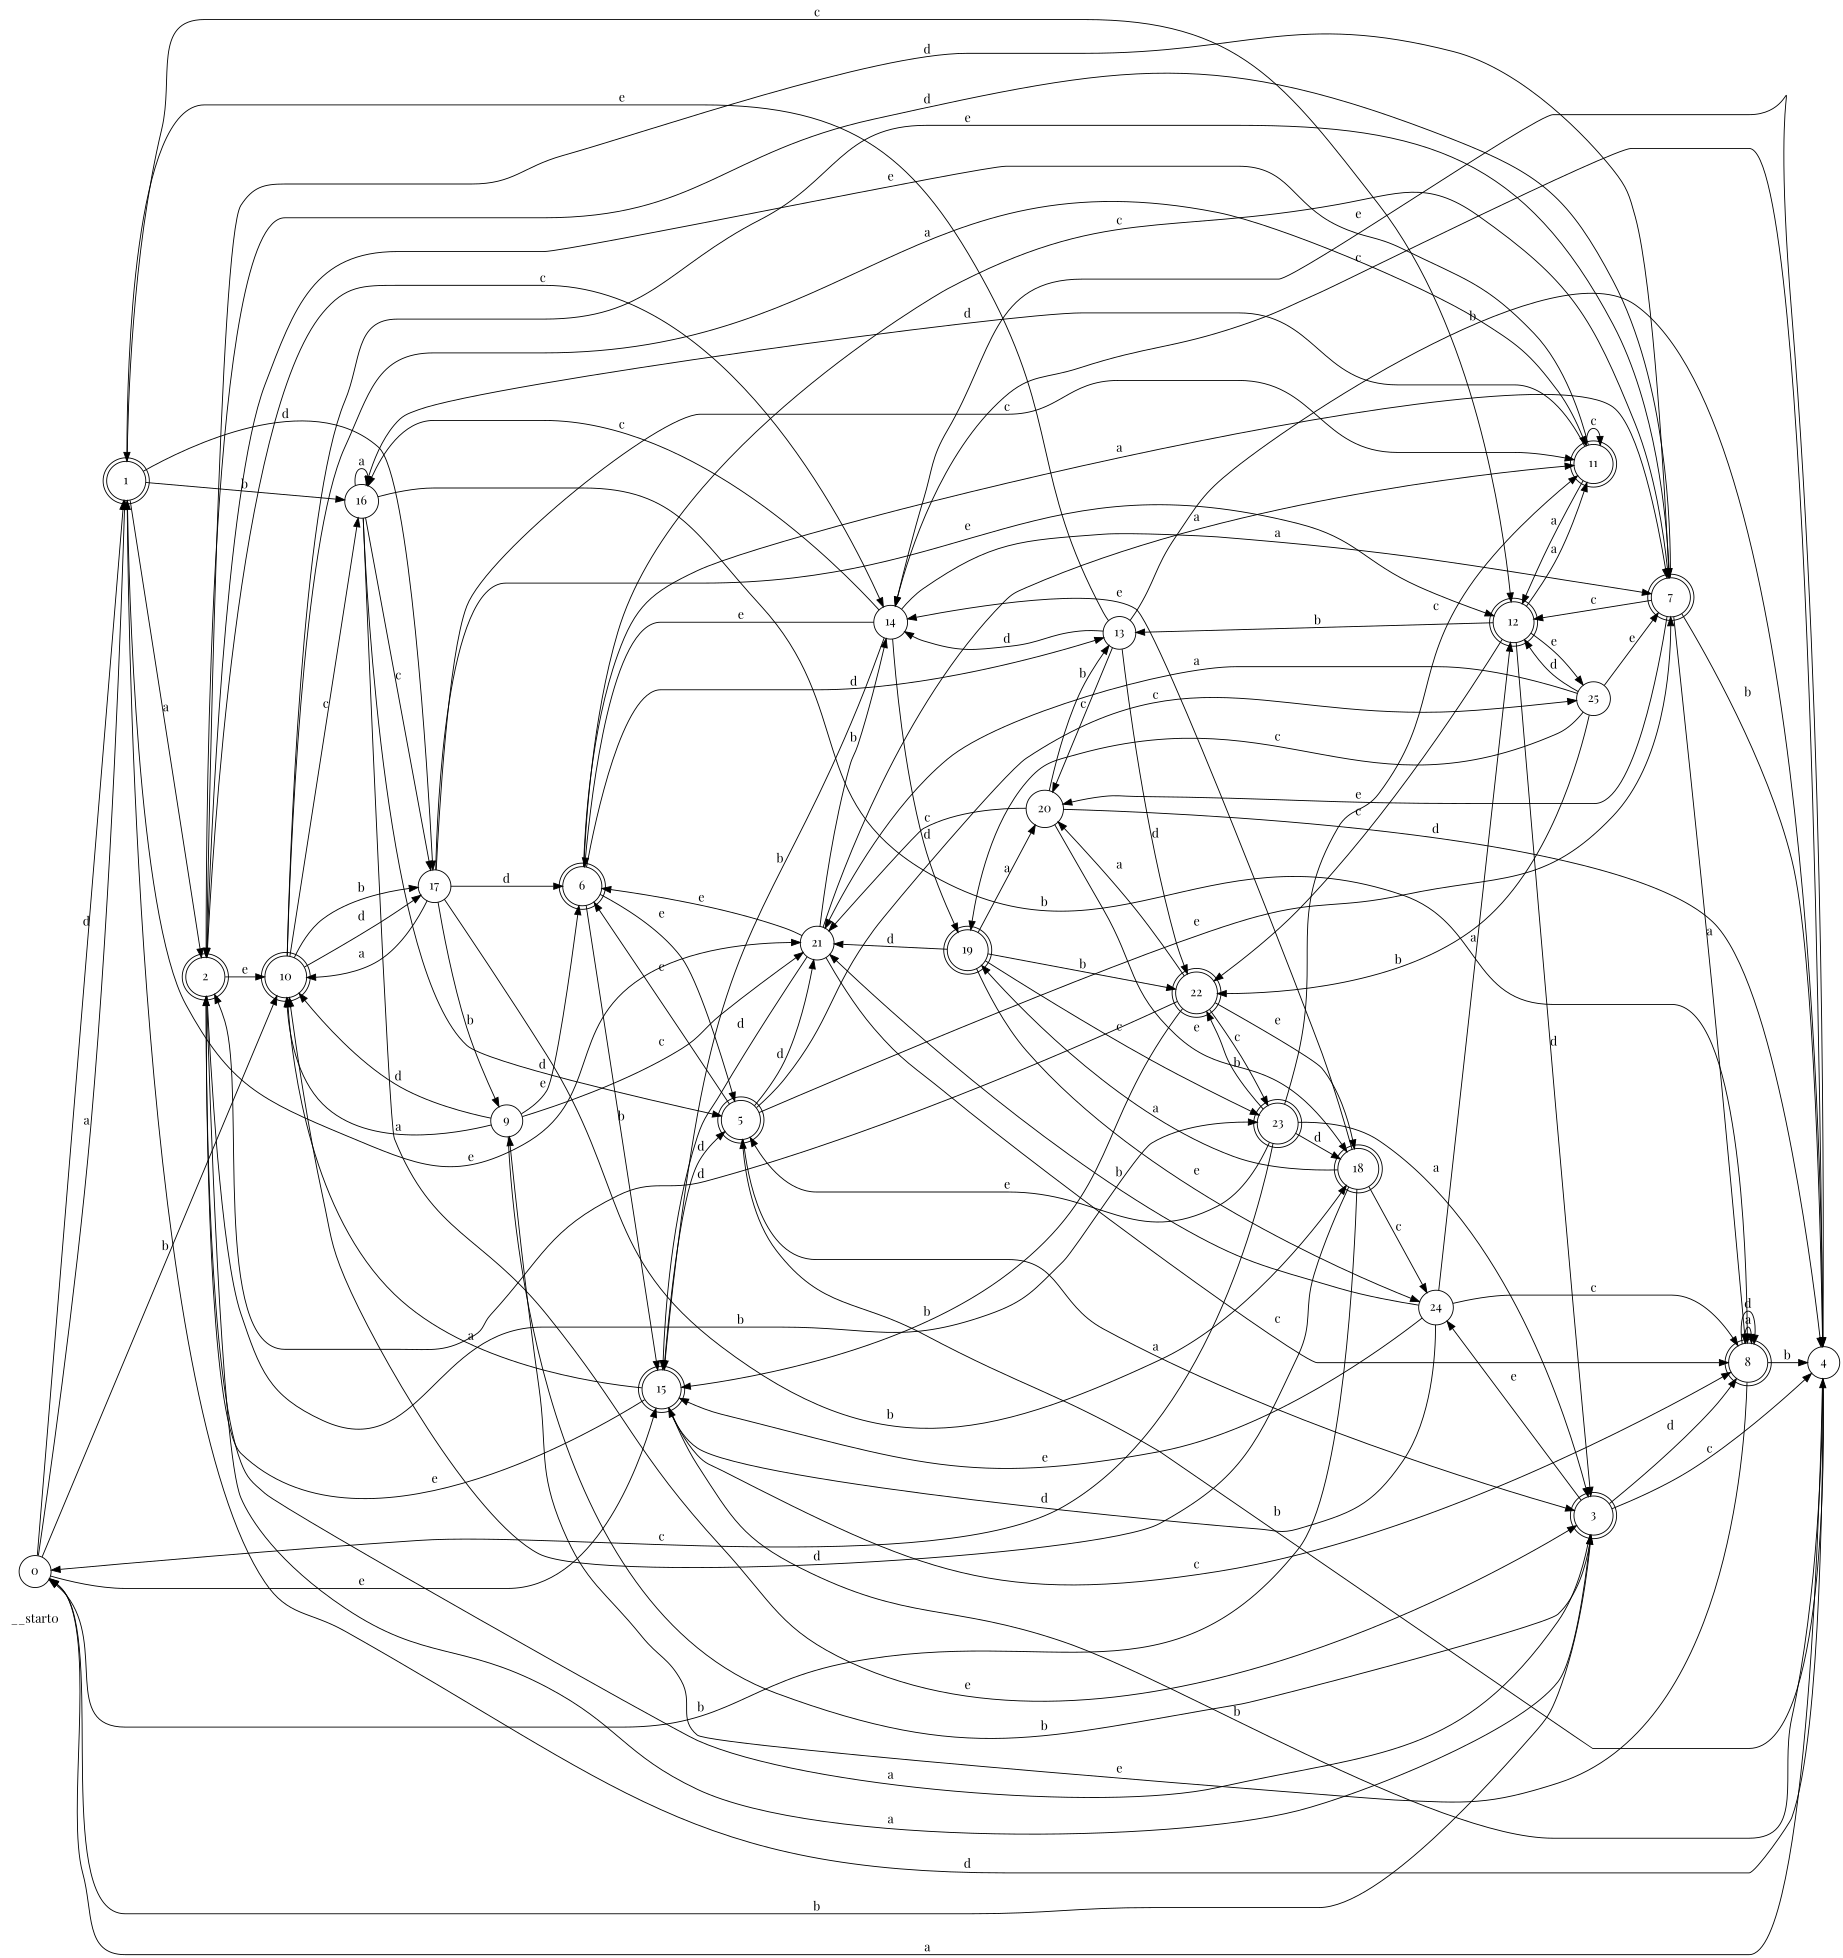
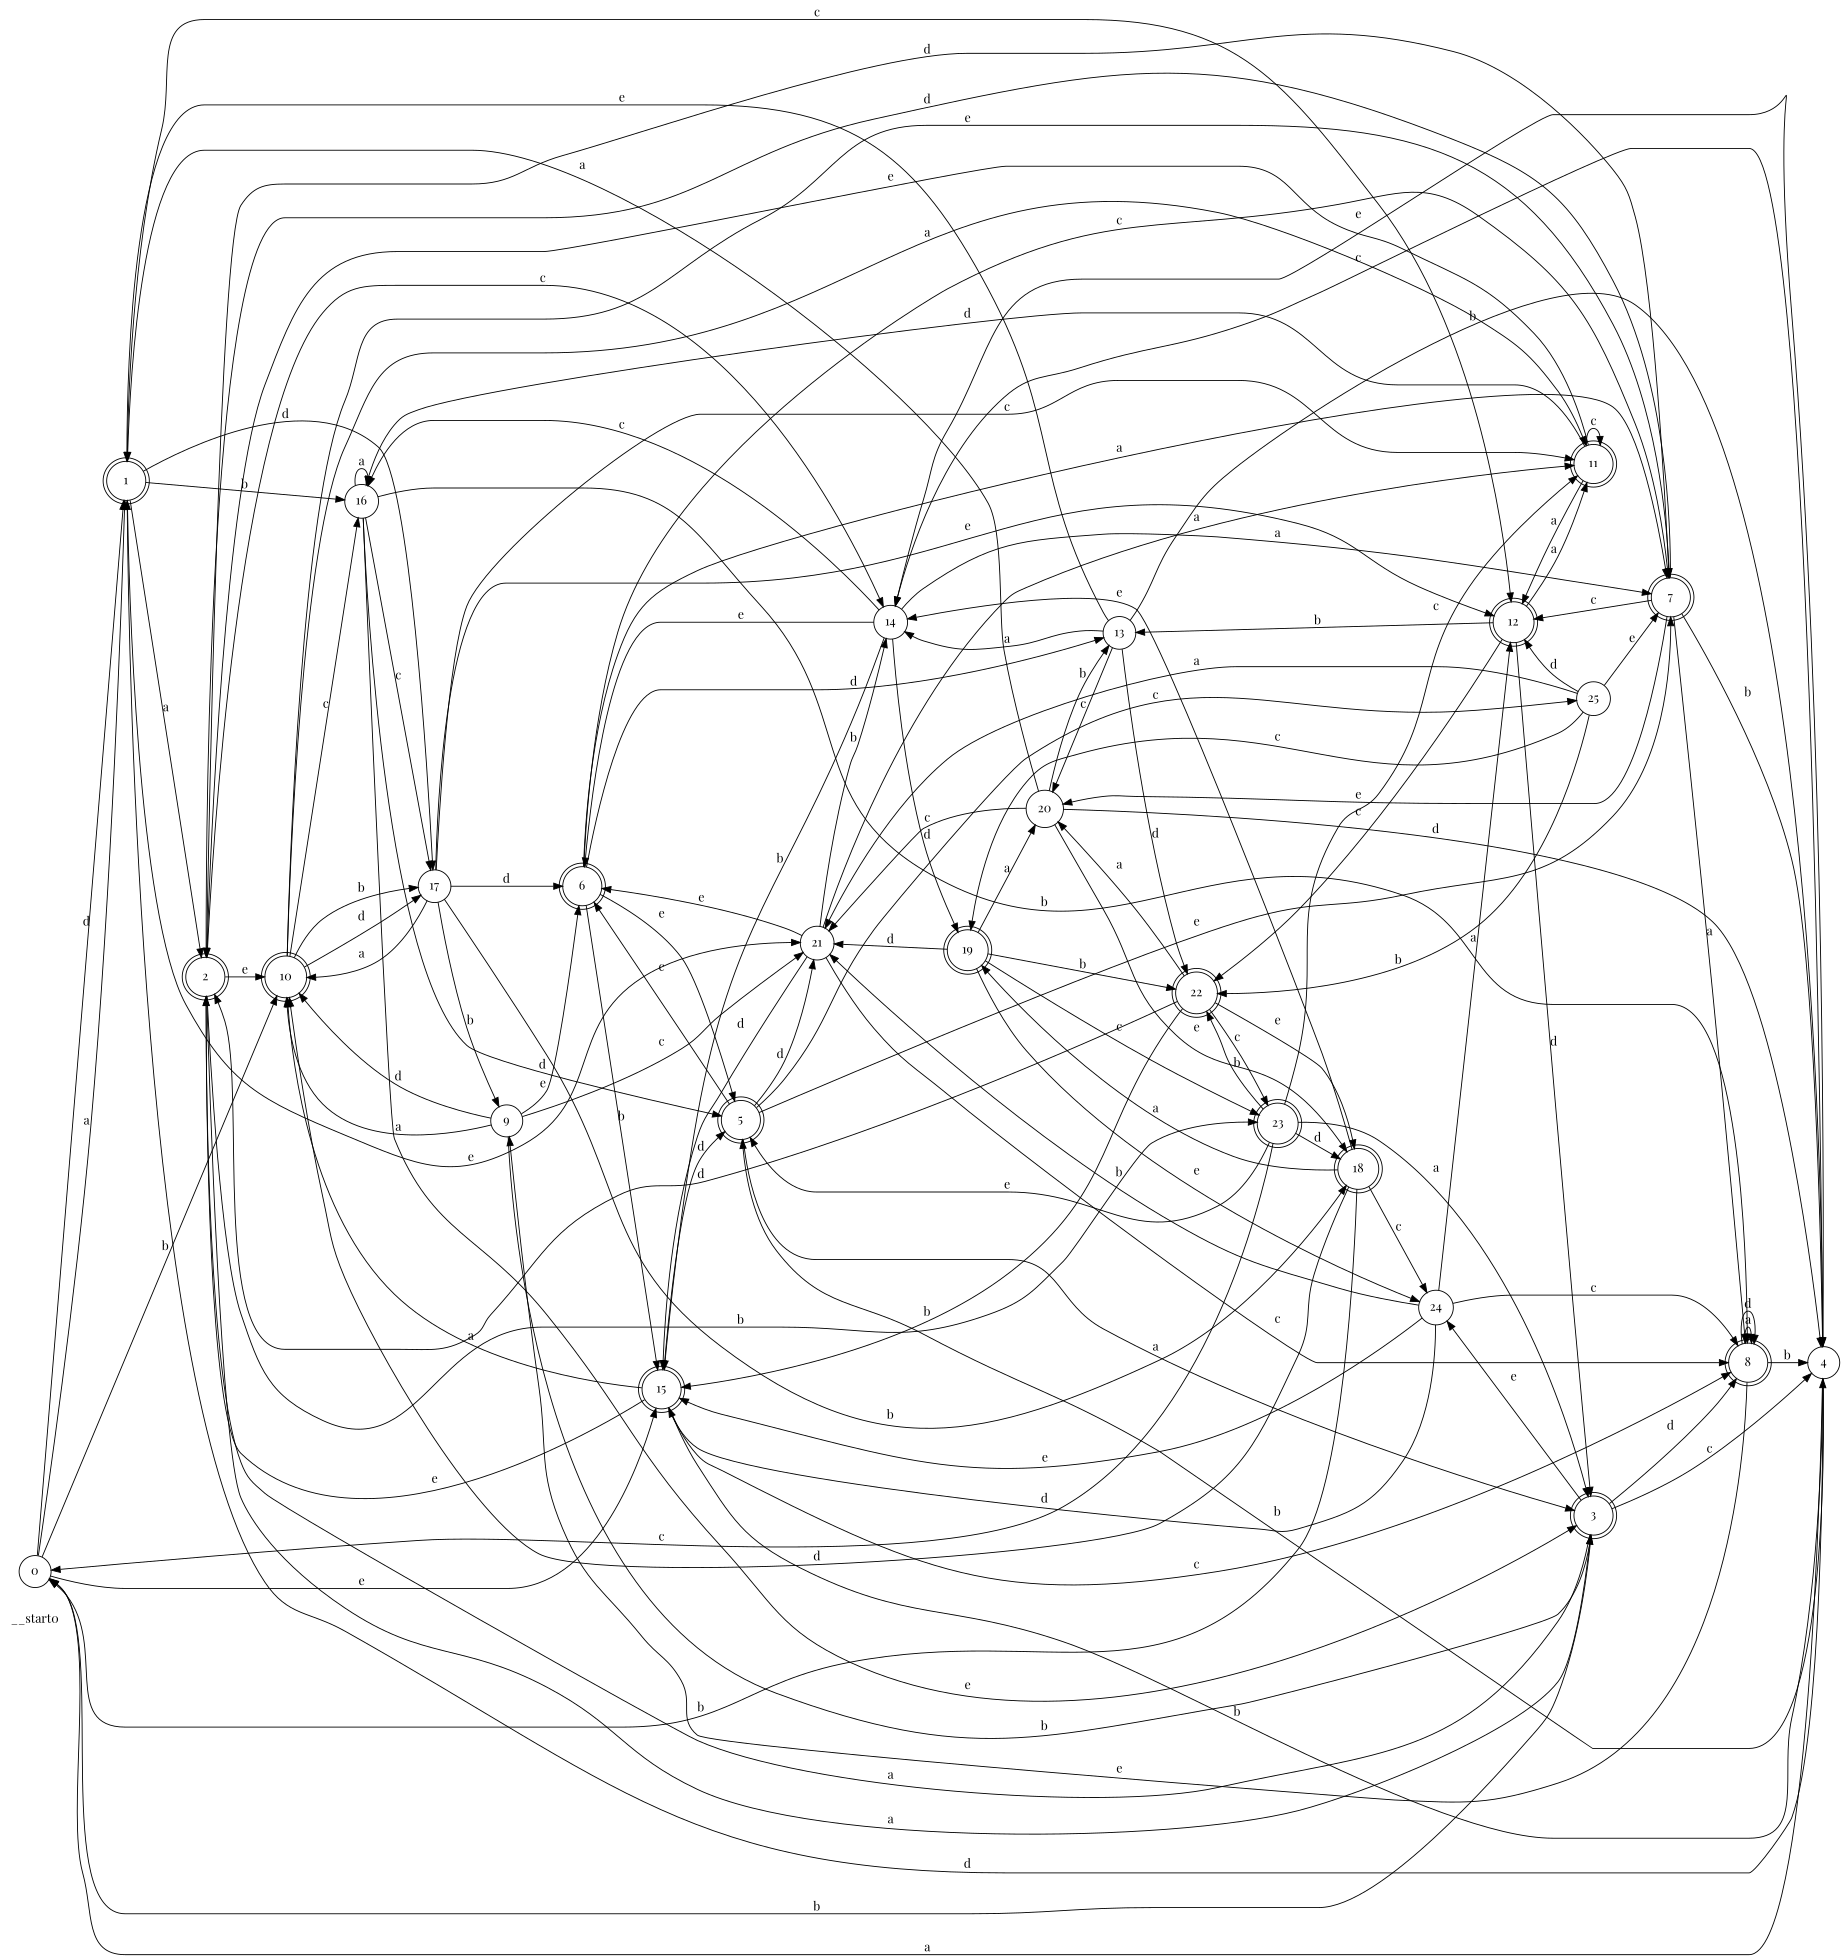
edge "20" -> "1": added, label "a"
edge "13" -> "14": label "d" -> "a"
edge "12" -> "25": removed, label "e"
